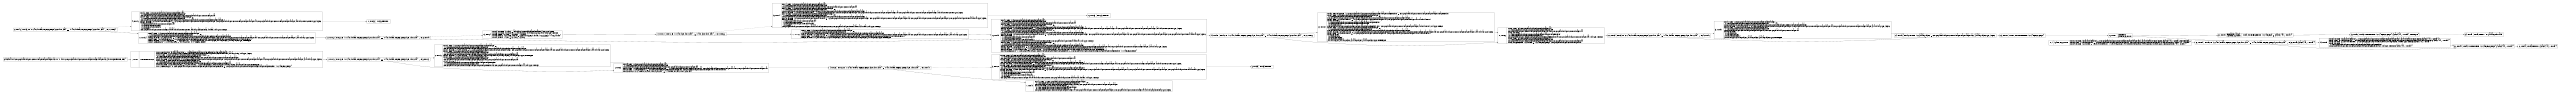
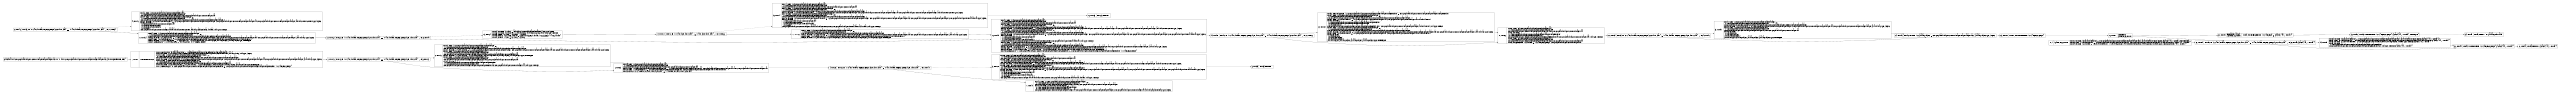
node "10: 0x0053": removed
